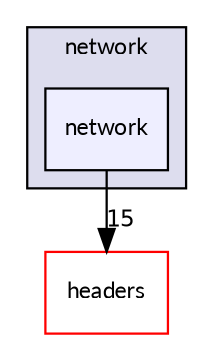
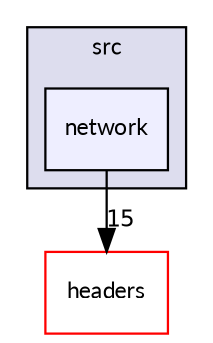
cluster "network": label "network" -> "src"
